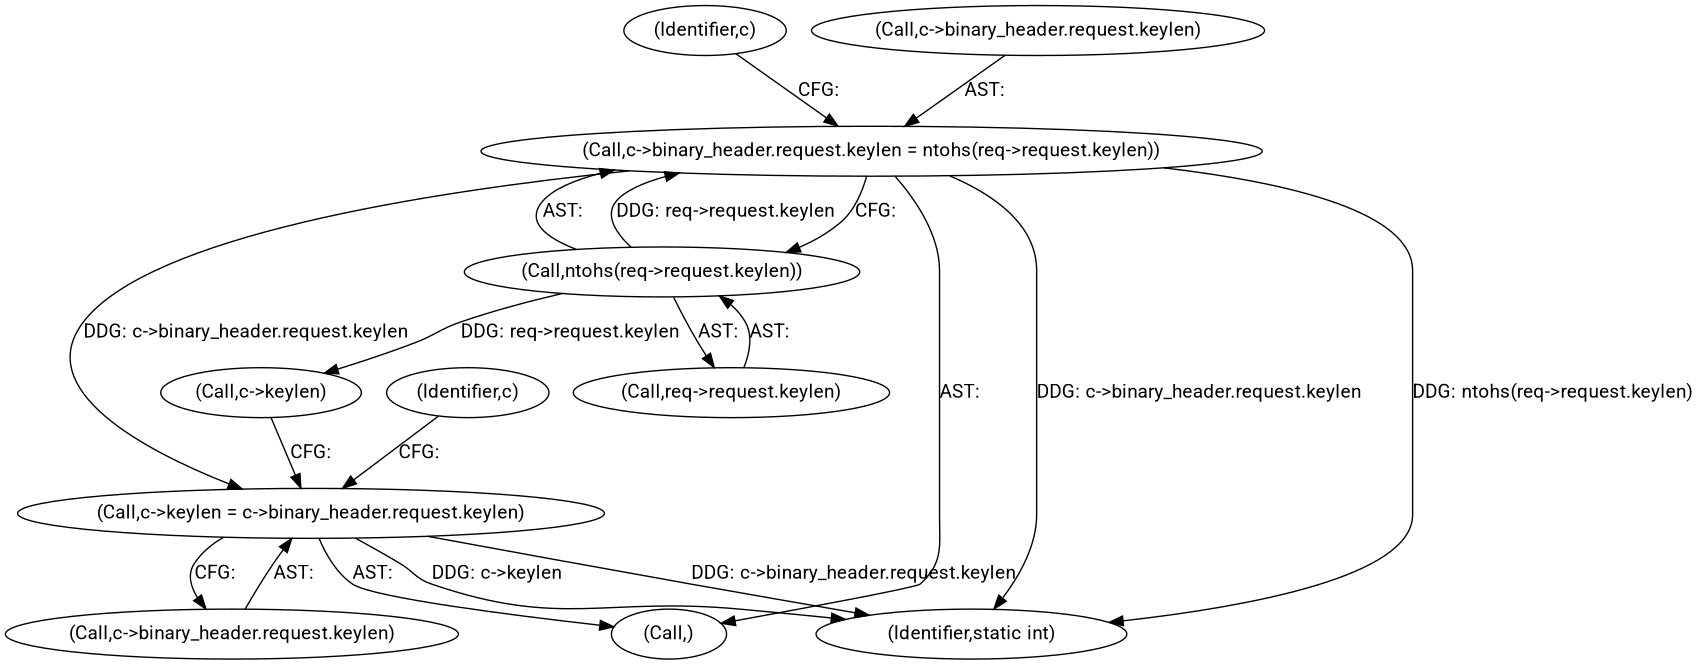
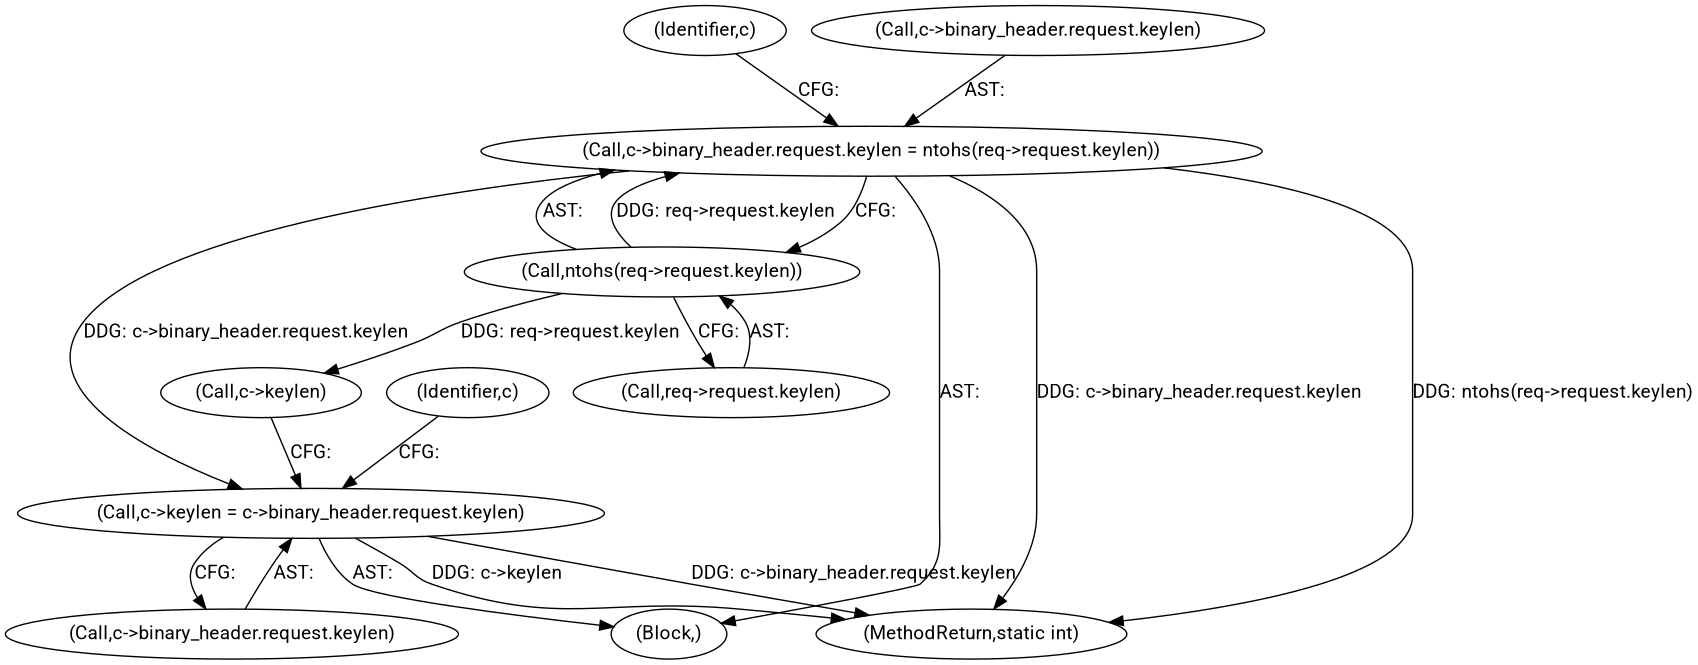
edge "(Call,ntohs(req->request.keylen))" -> "(Call,req->request.keylen)": label "AST: " -> "CFG: "
node "(Call,)": label "(Call,)" -> "(Block,)"
node "(Identifier,static int)": label "(Identifier,static int)" -> "(MethodReturn,static int)"
